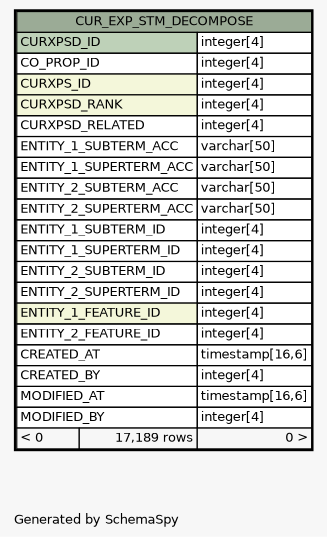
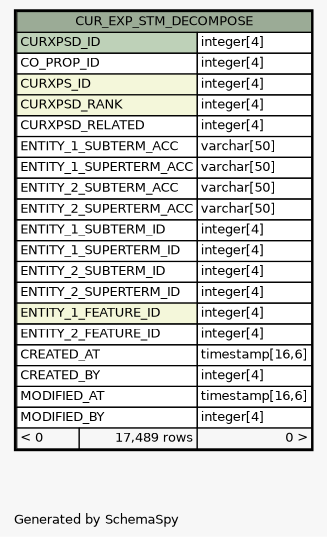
node "CUR_EXP_STM_DECOMPOSE": text "17,189 rows" -> "17,489 rows"
